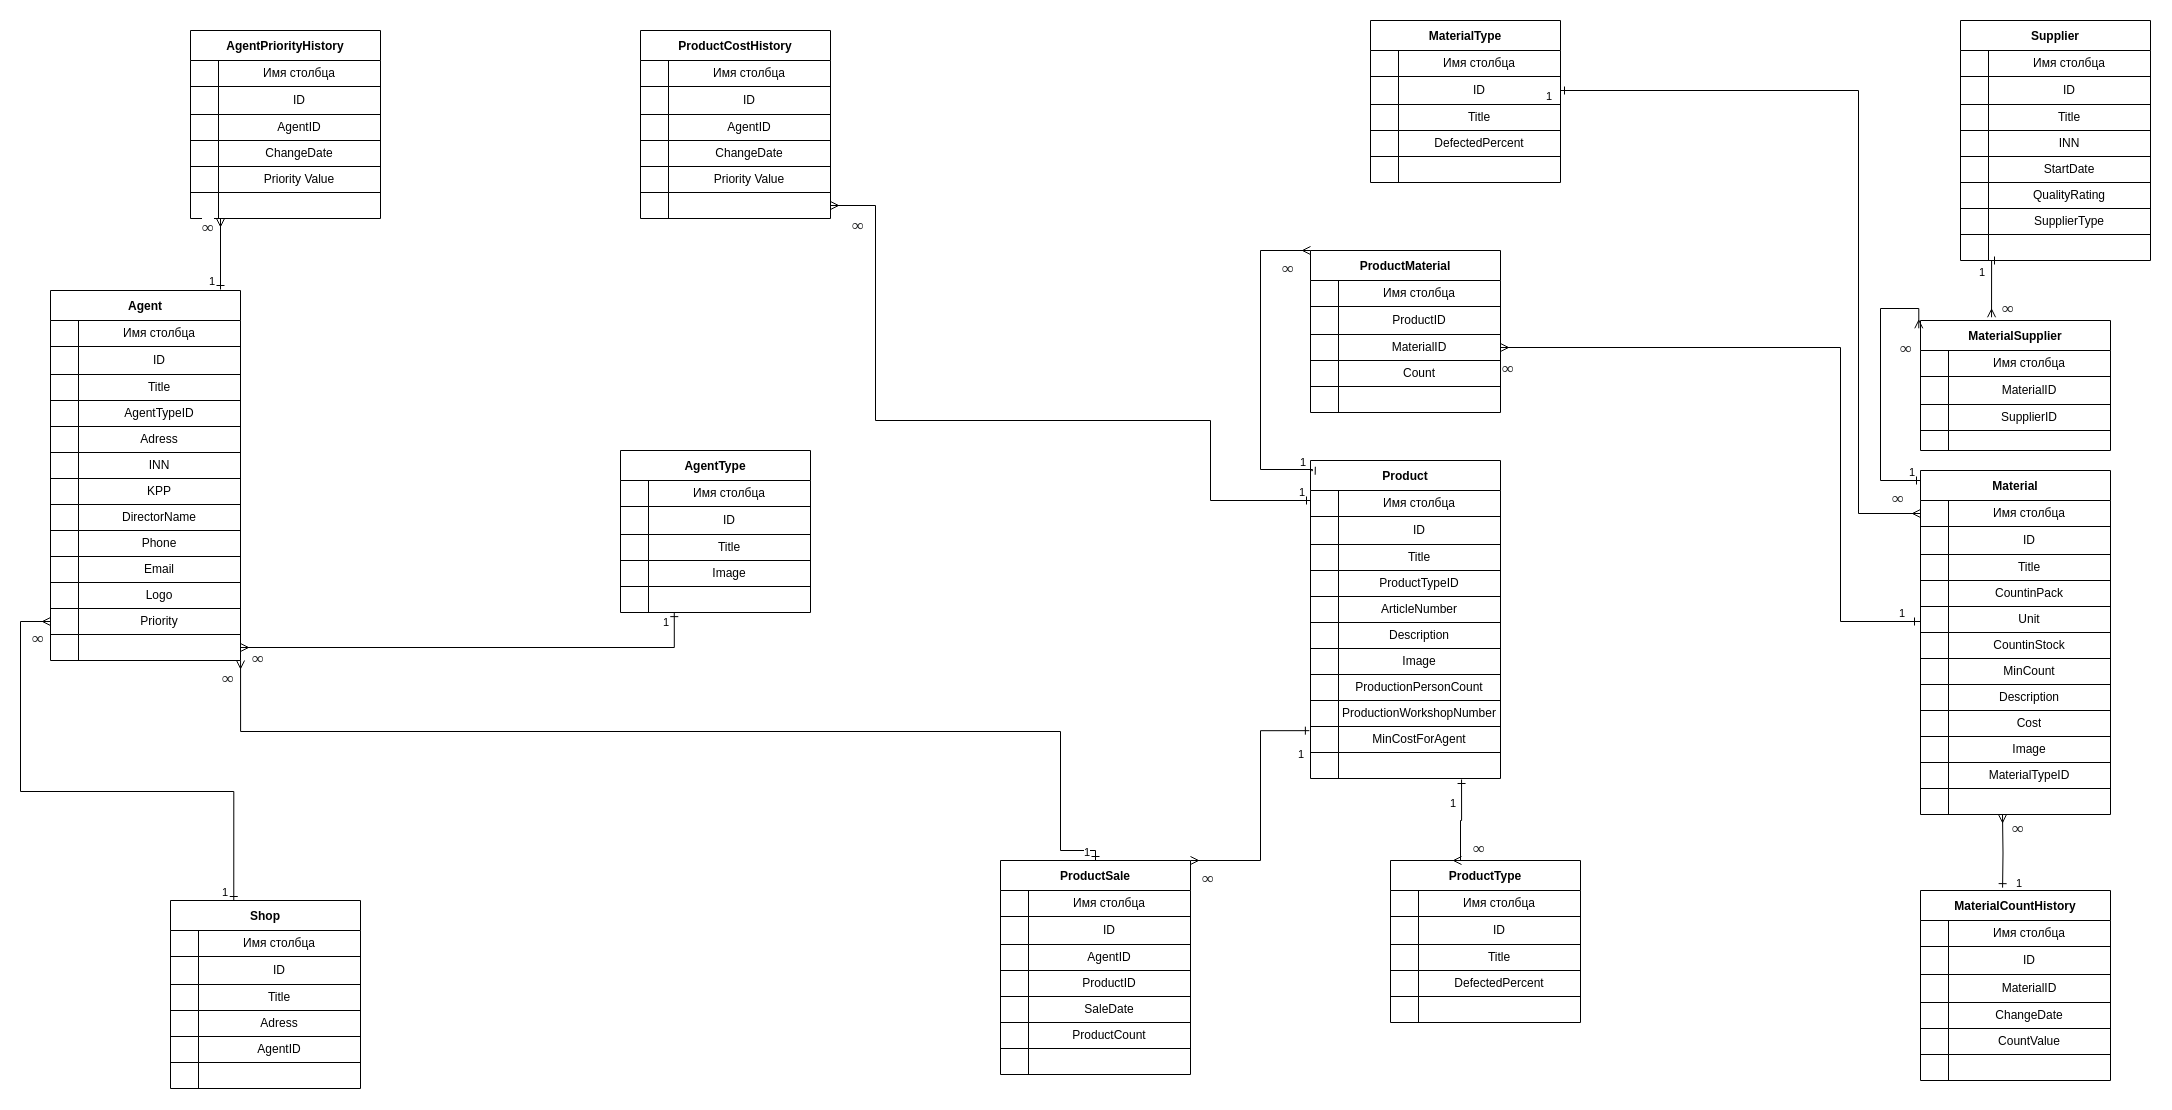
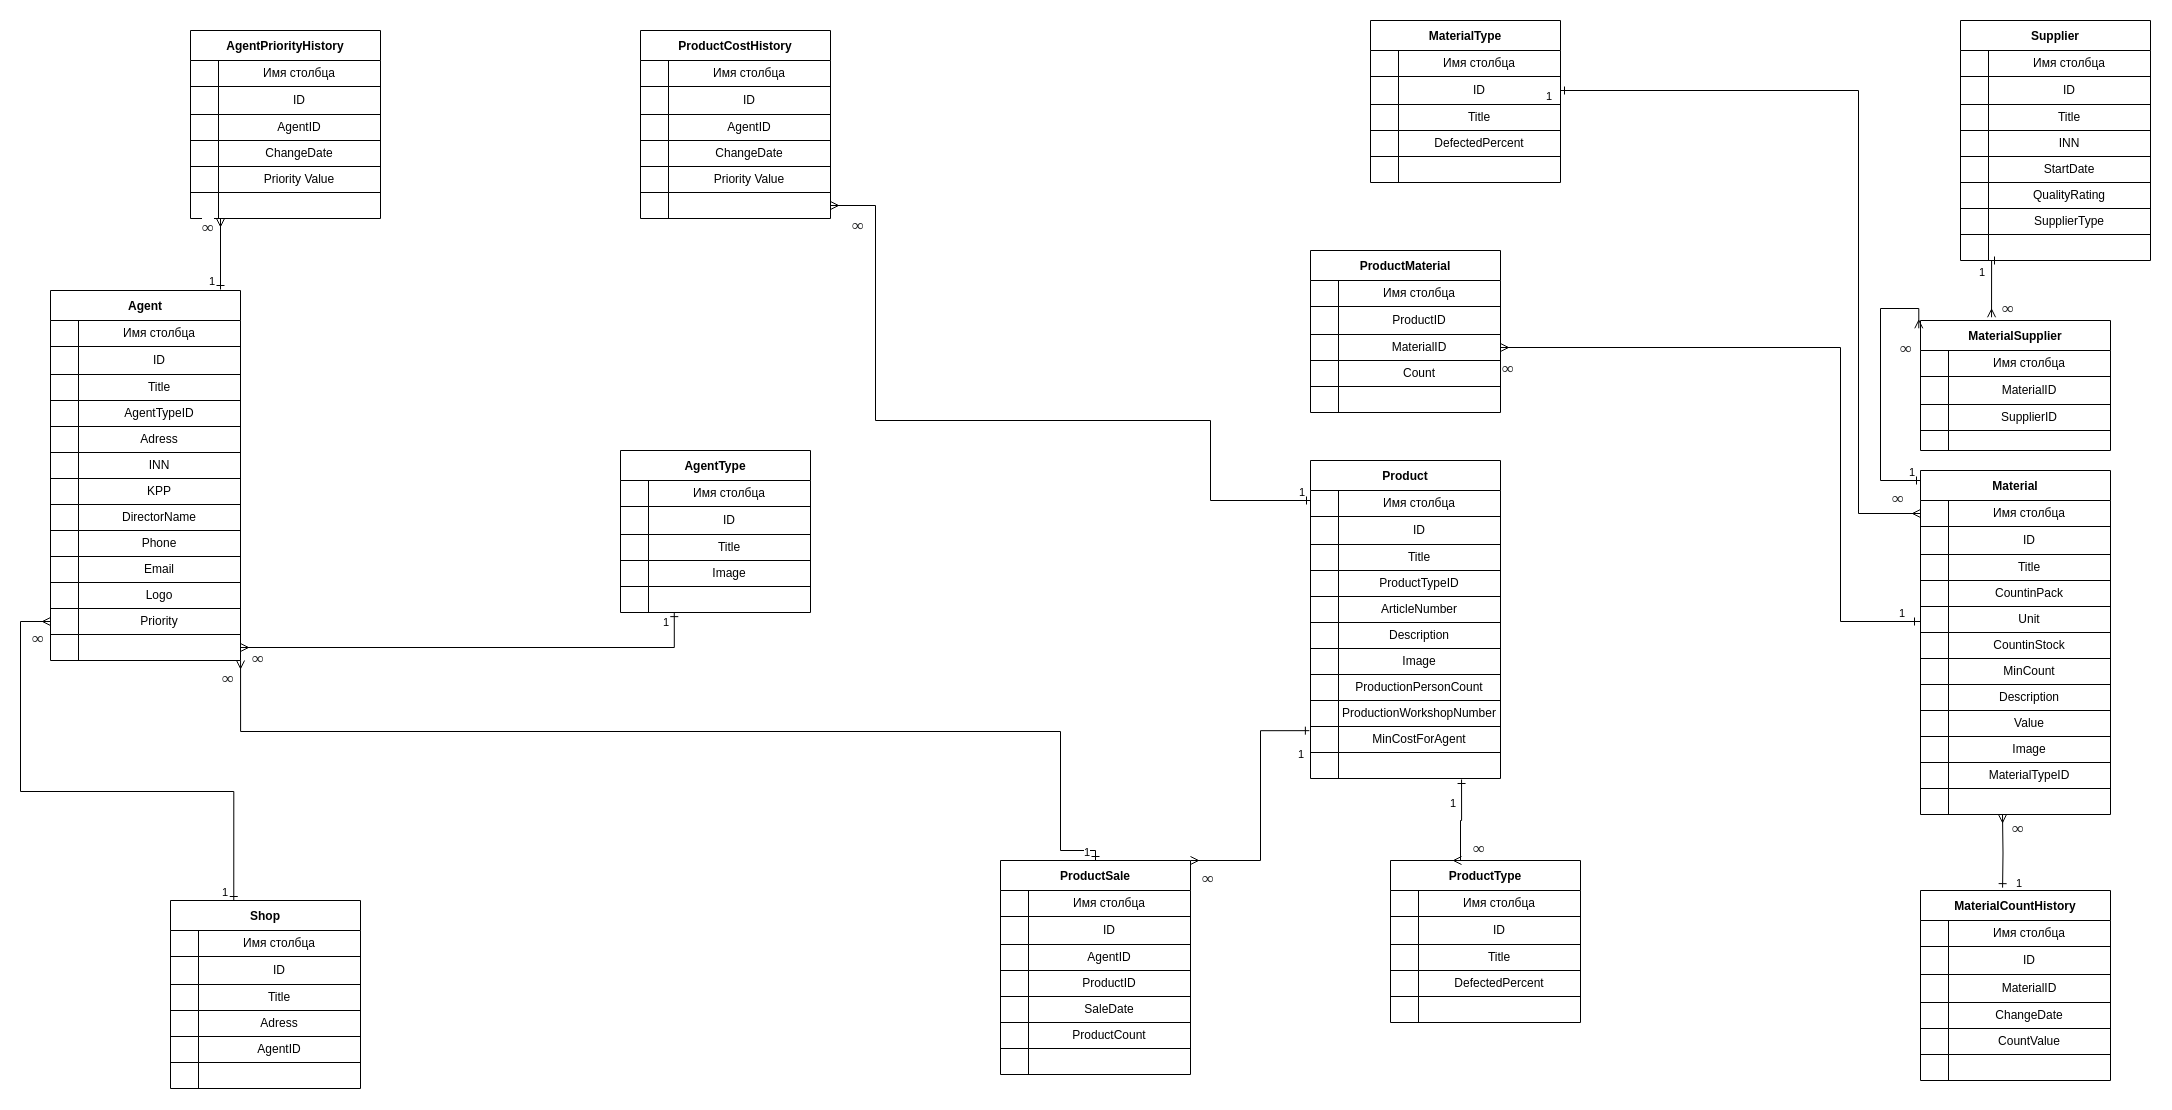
edge "ProductMaterial" -- "Product": removed, labels "∞", "1"
node "Cost": label "Cost" -> "Value"
